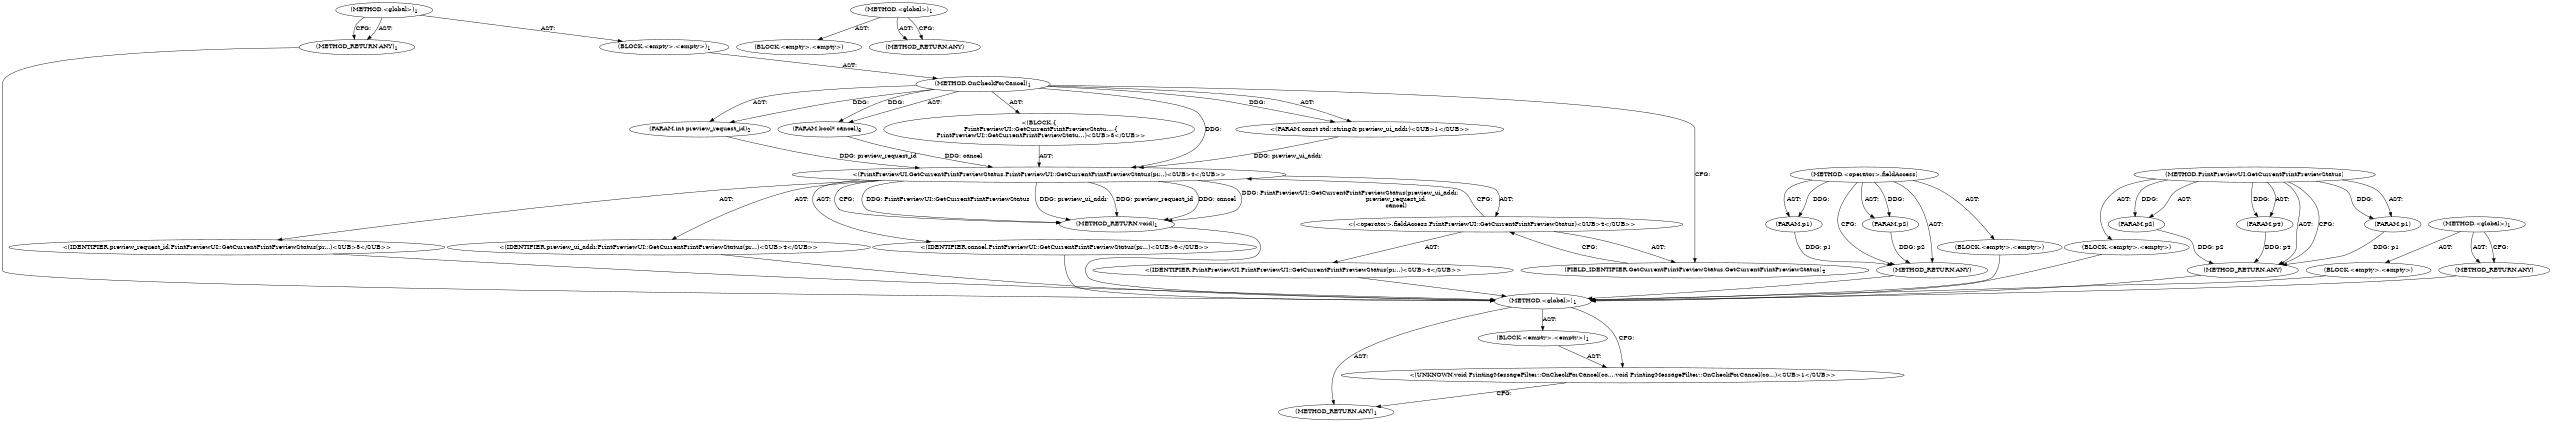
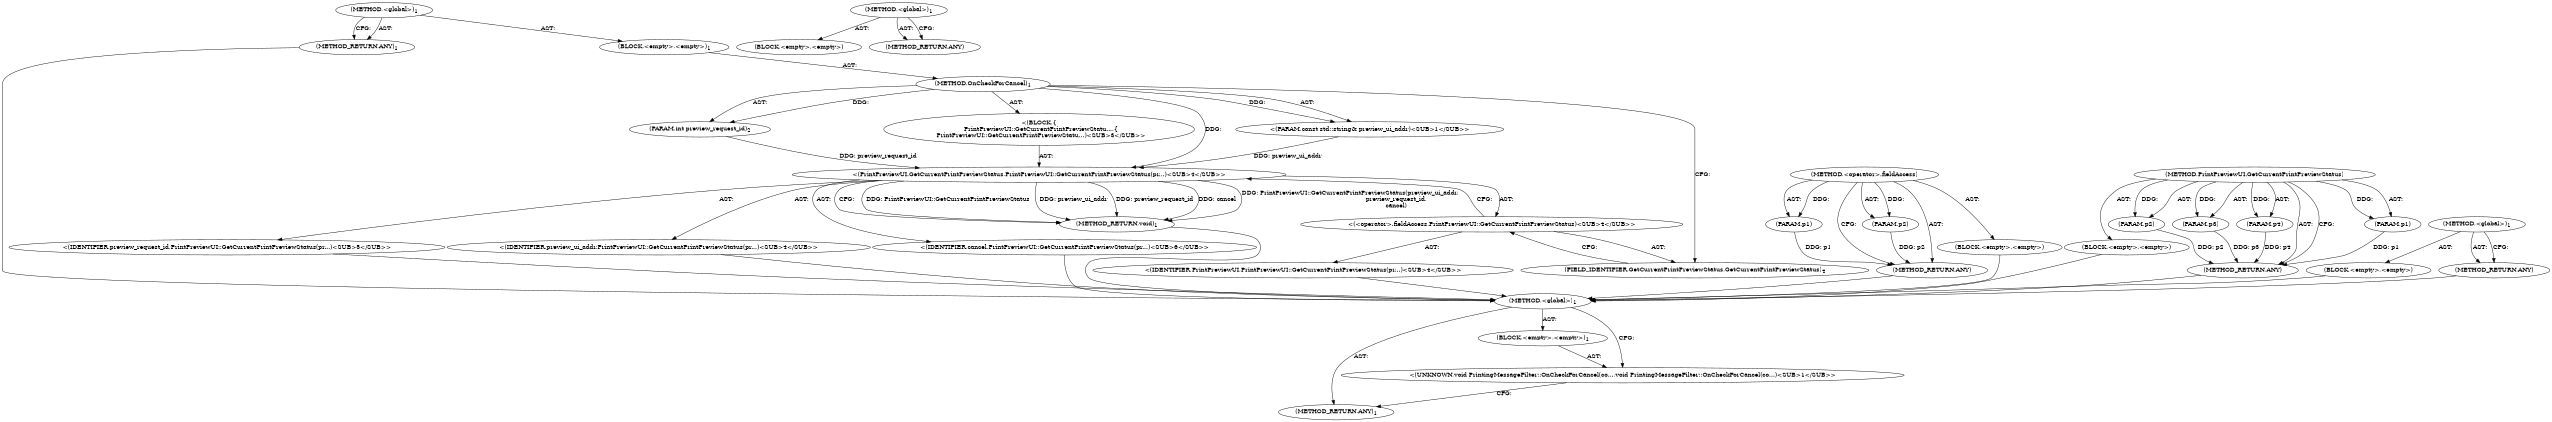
node "(PARAM,bool* cancel)": removed
node "(PARAM,p3)": added
